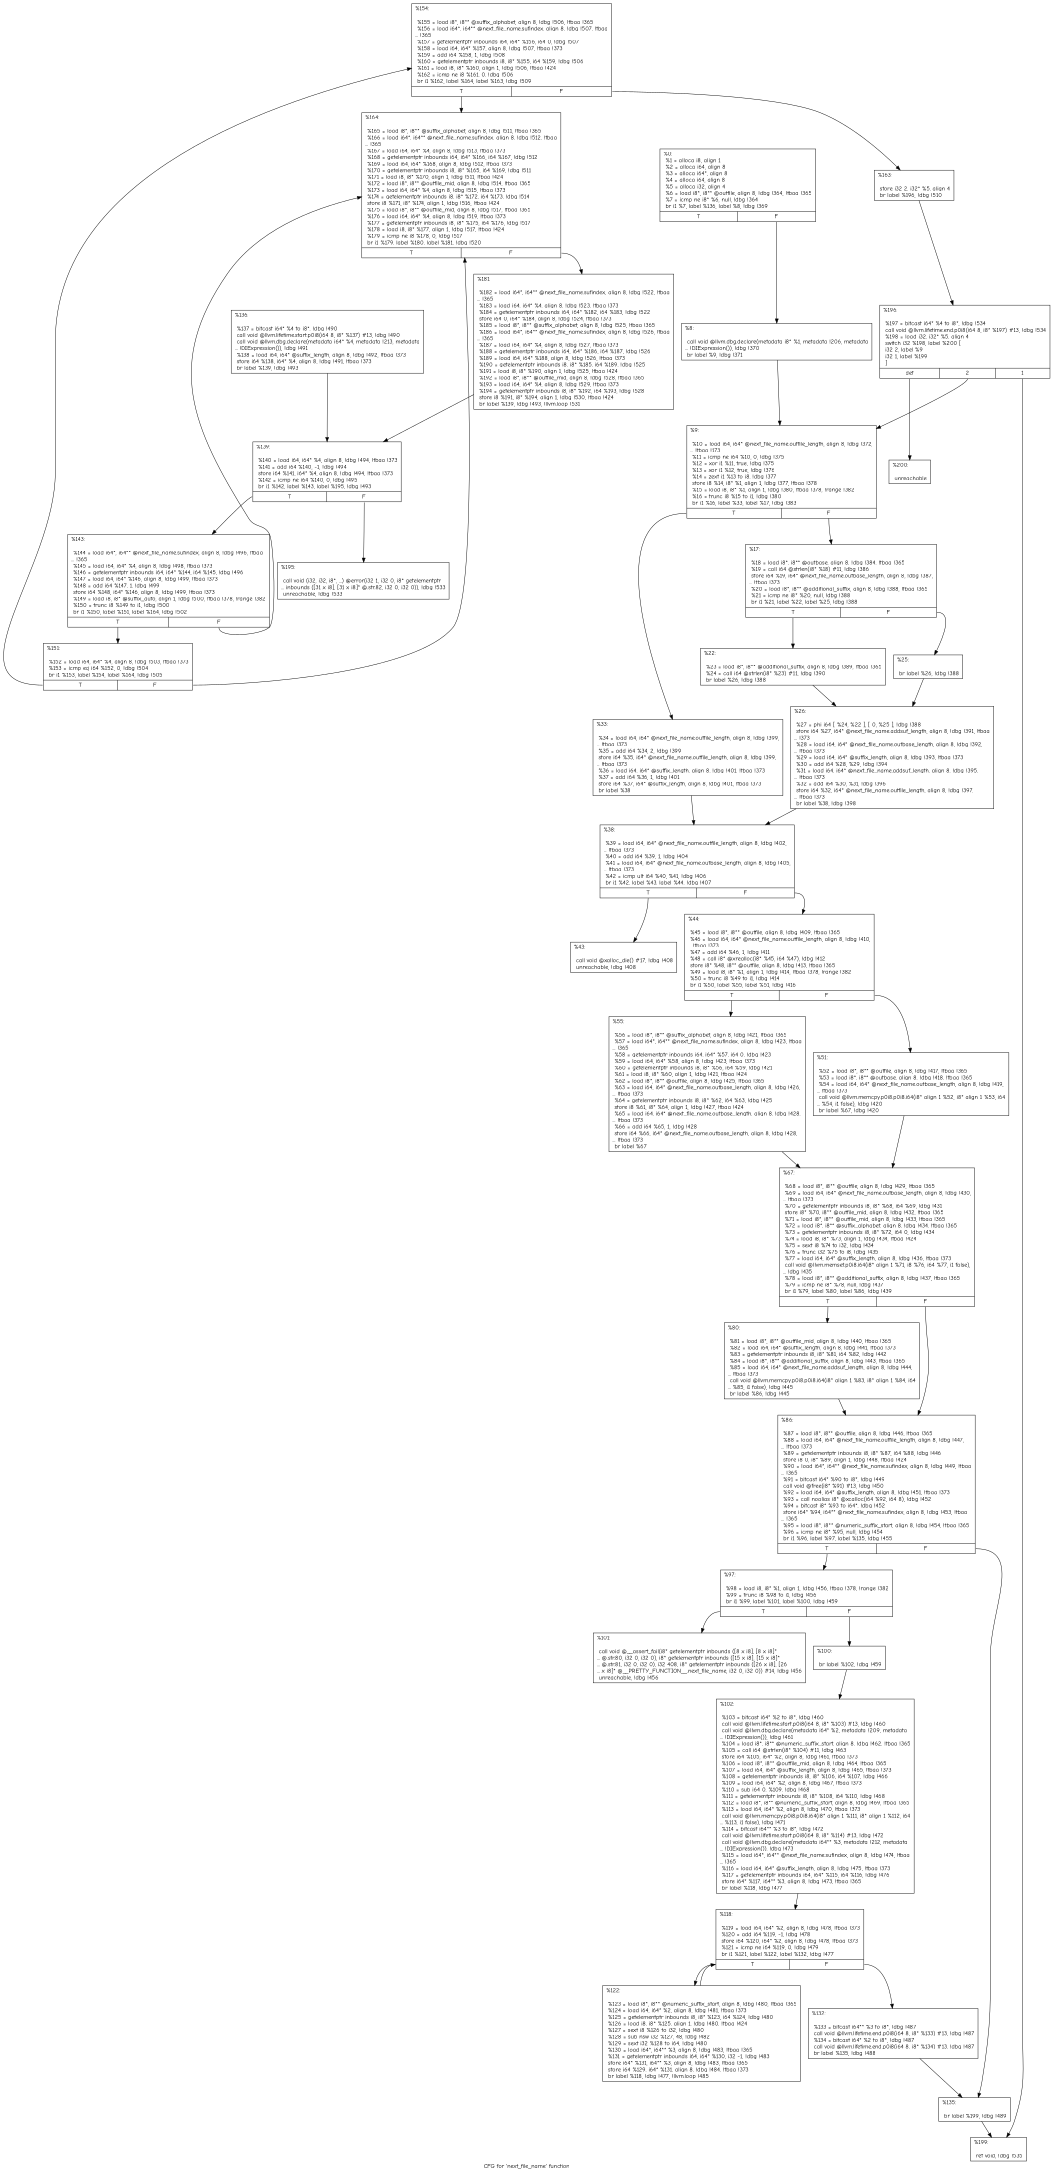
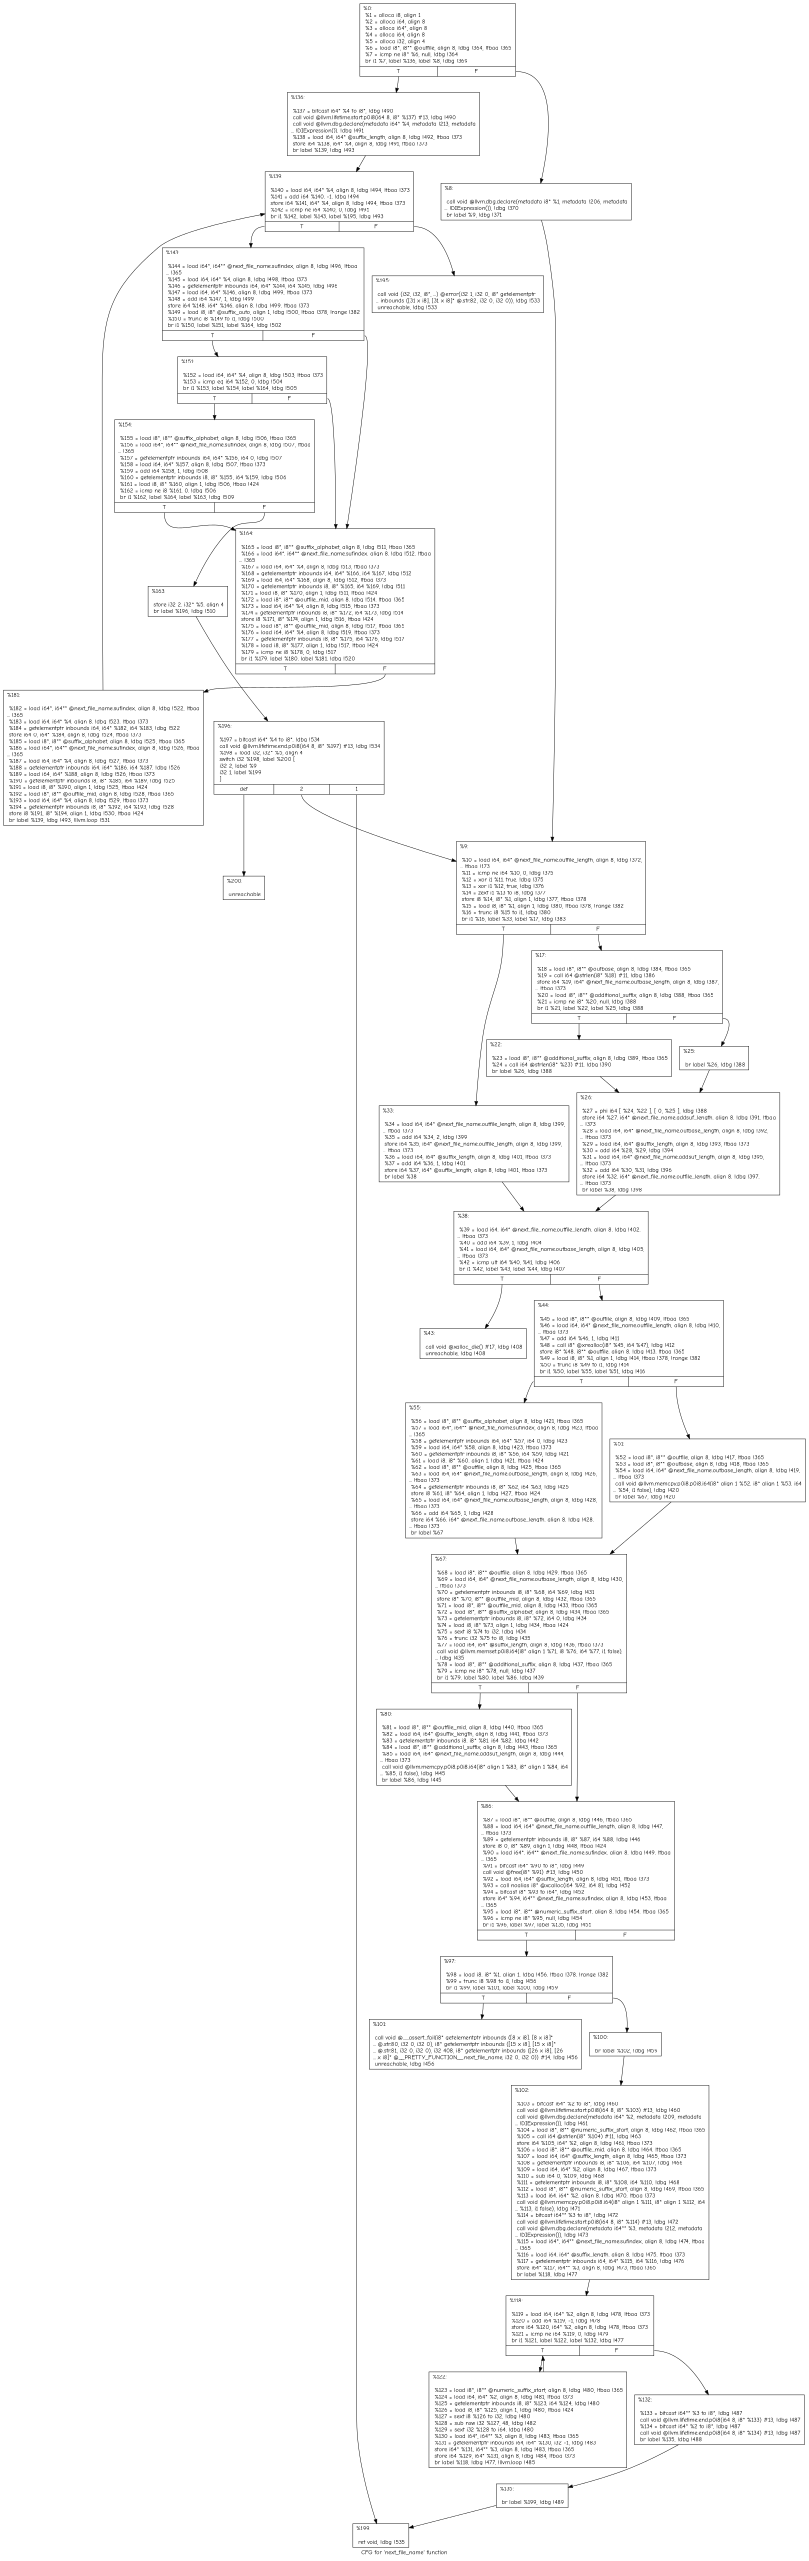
edge "%0:" -> "%136:": added
edge "%86:" -> "%135:": removed
